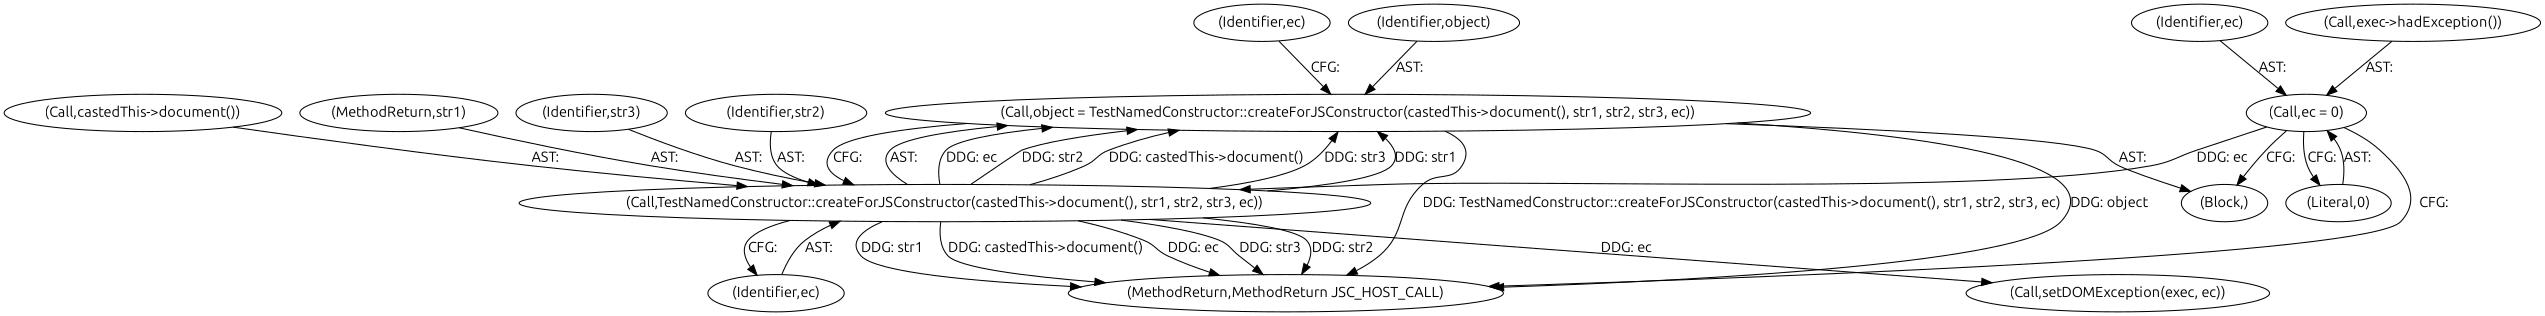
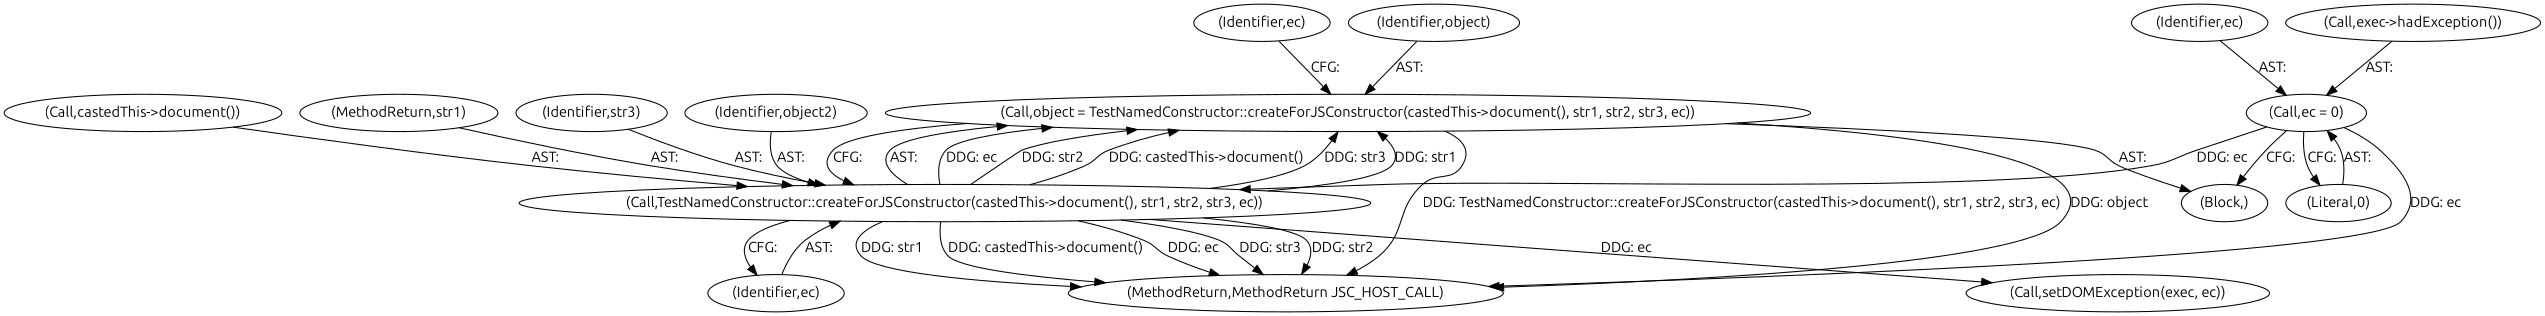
node "(Identifier,str2)": label "(Identifier,str2)" -> "(Identifier,object2)"
edge "(Call,ec = 0)" -> "(MethodReturn,MethodReturn JSC_HOST_CALL)": label "CFG: " -> "DDG: ec"
